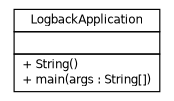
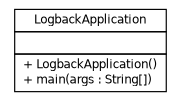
node "LogbackApplication": text "+ String()" -> "+ LogbackApplication()"
